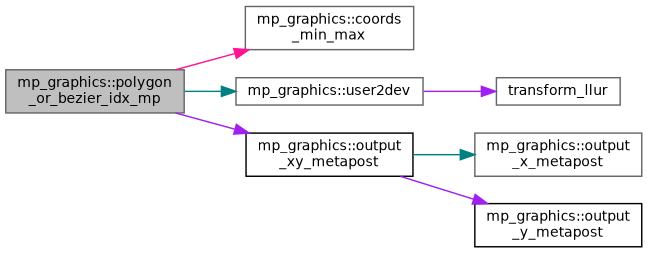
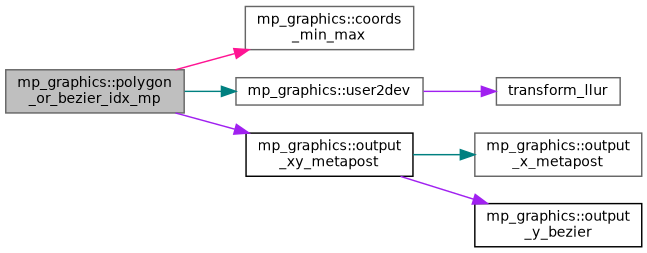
node "mp_graphics::output _y_metapost": label "mp_graphics::output _y_metapost" -> "mp_graphics::output _y_bezier"
